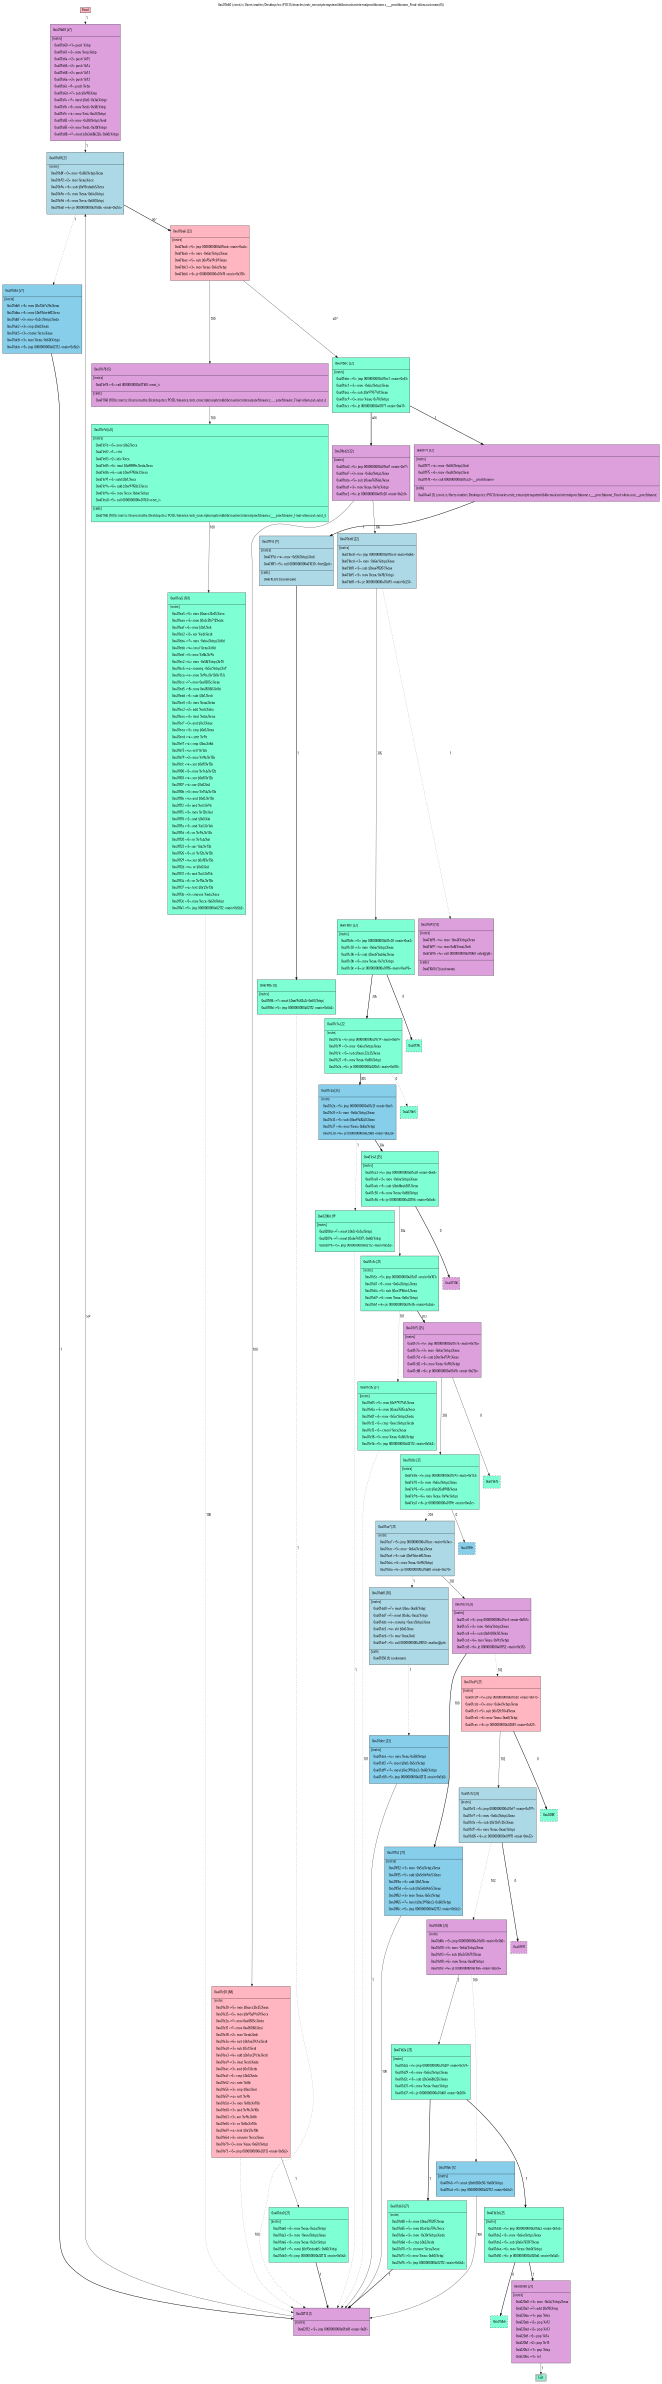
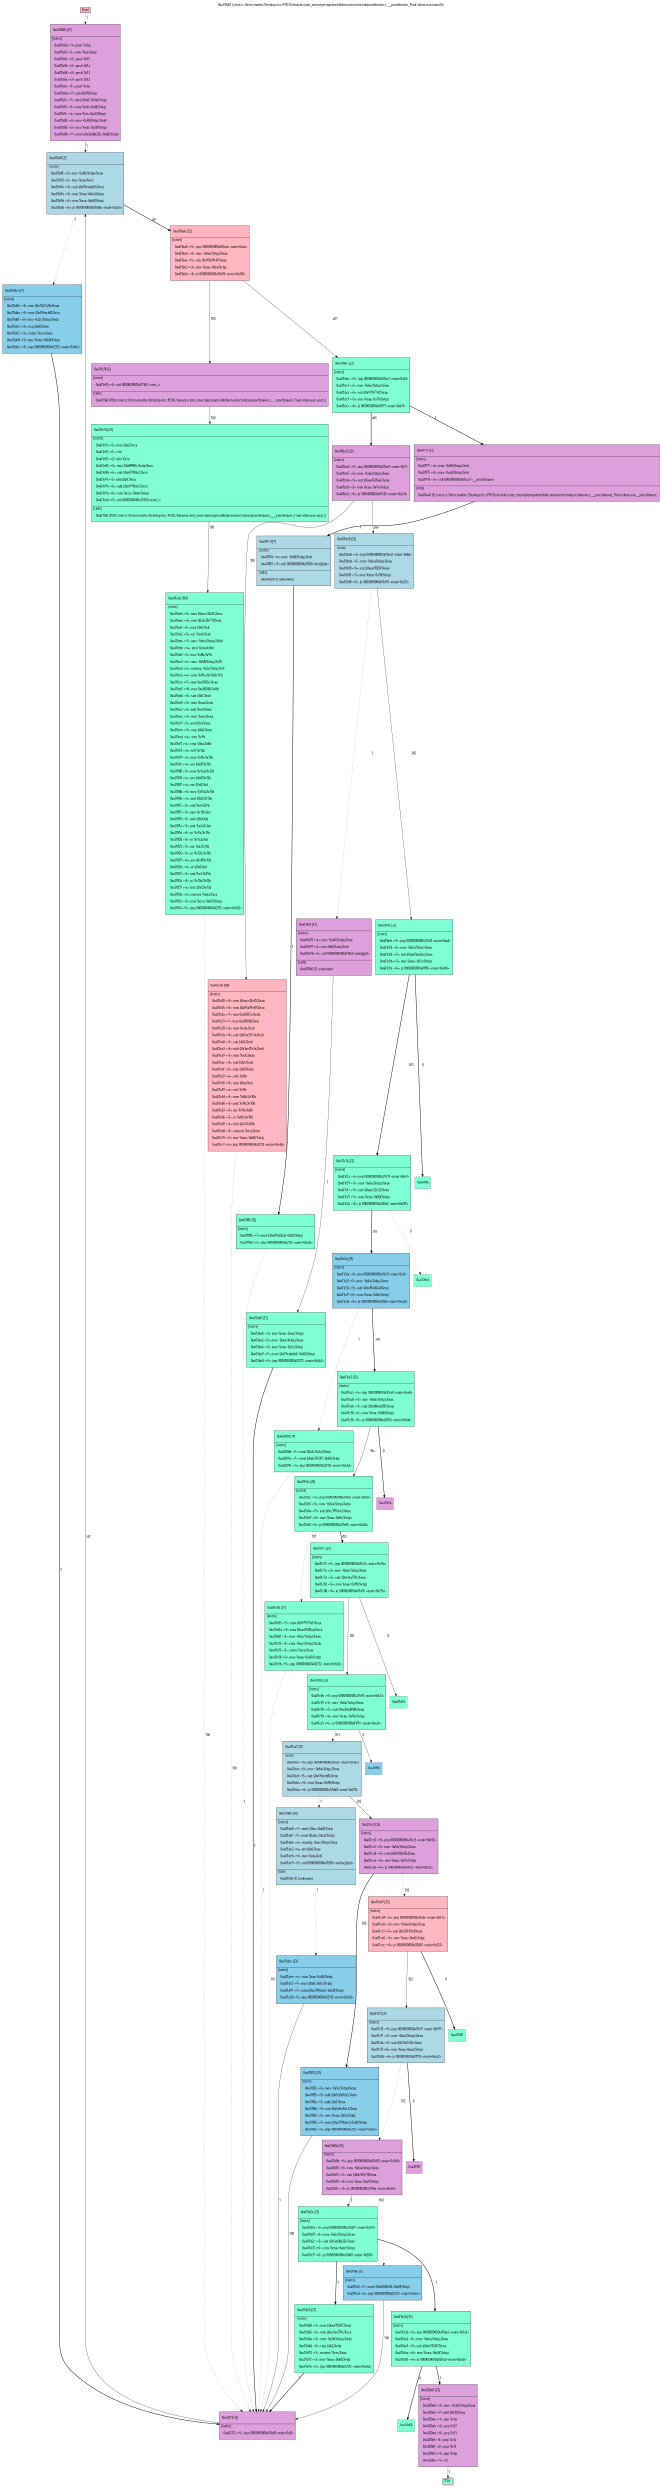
node "0x401c75 [25]": fillcolor plum -> aquamarine
edge "0x401e20 [88]" -> "0x401da0 [21]": now "0x401d93 [13]" -> "0x401da0 [21]"
